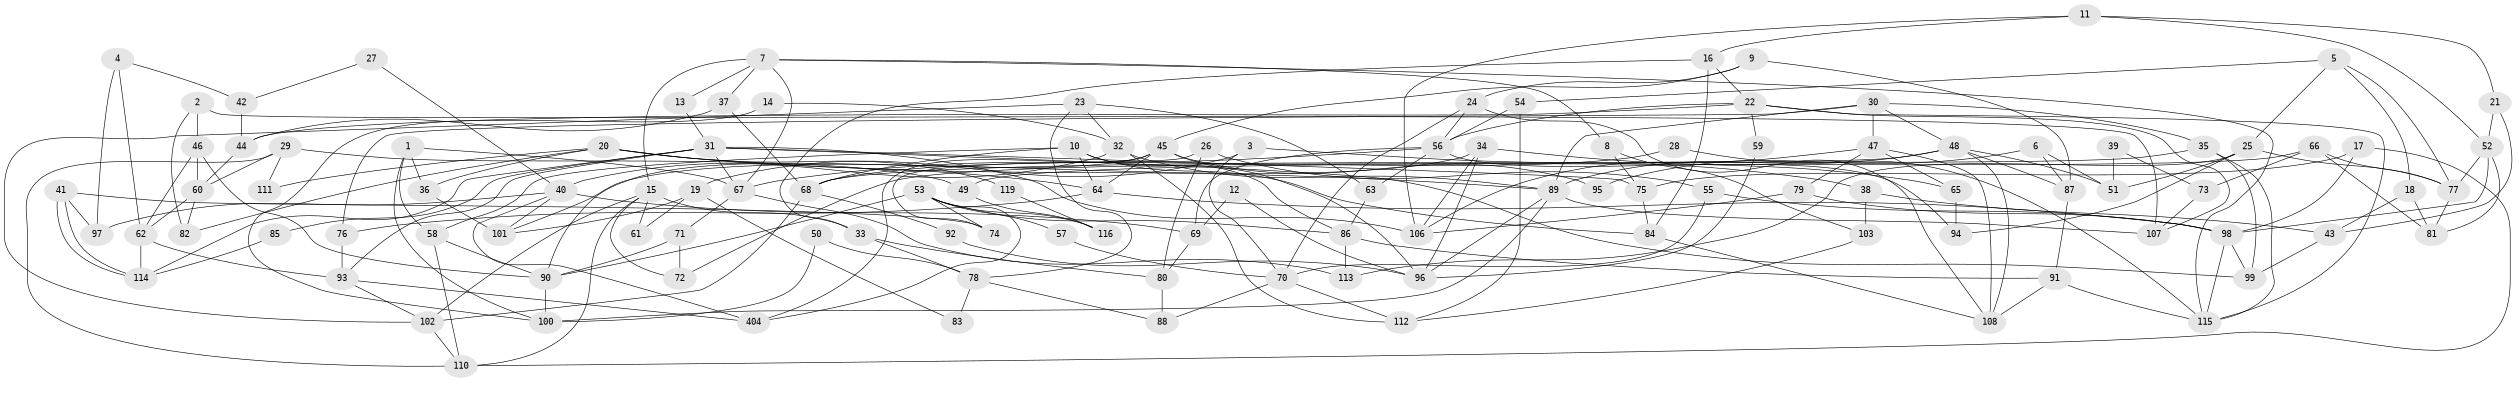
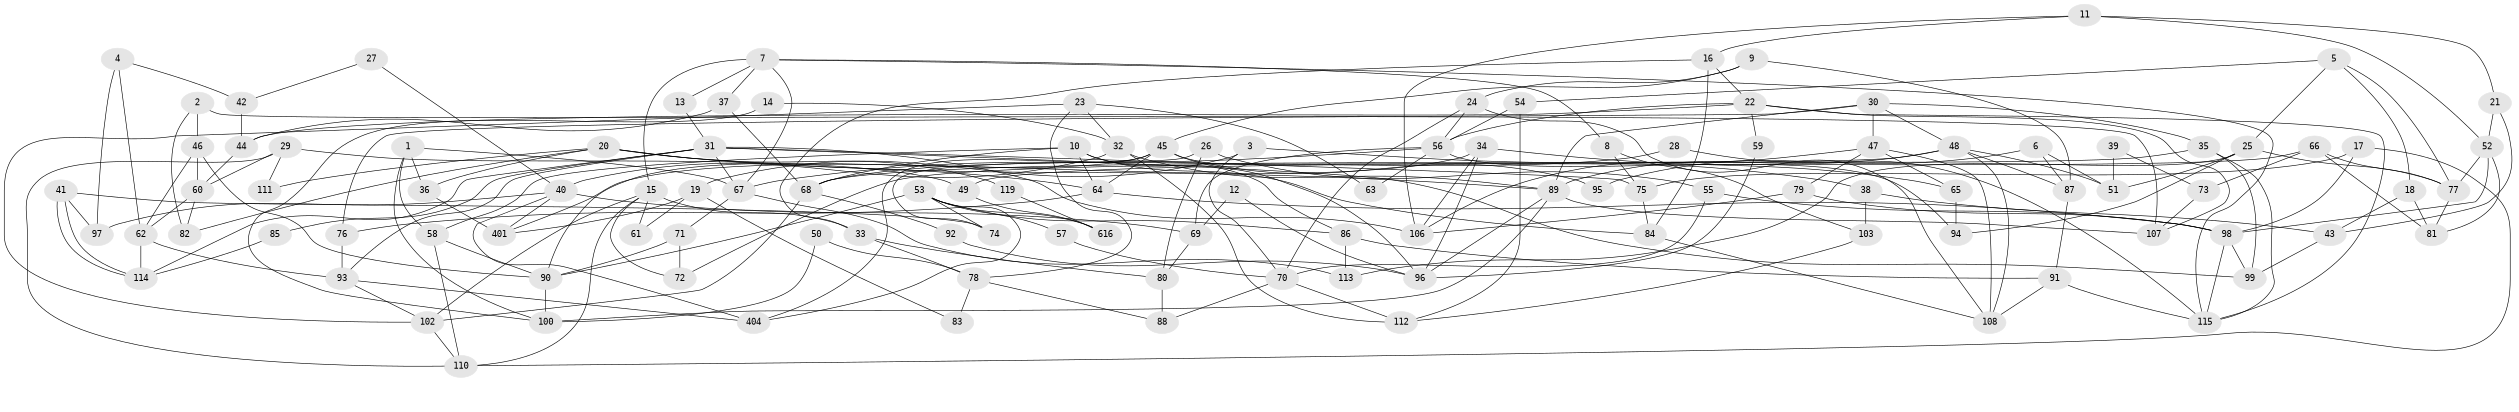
edge "63" -- "86": removed
node "101": label "101" -> "401"
node "116": label "116" -> "616"
